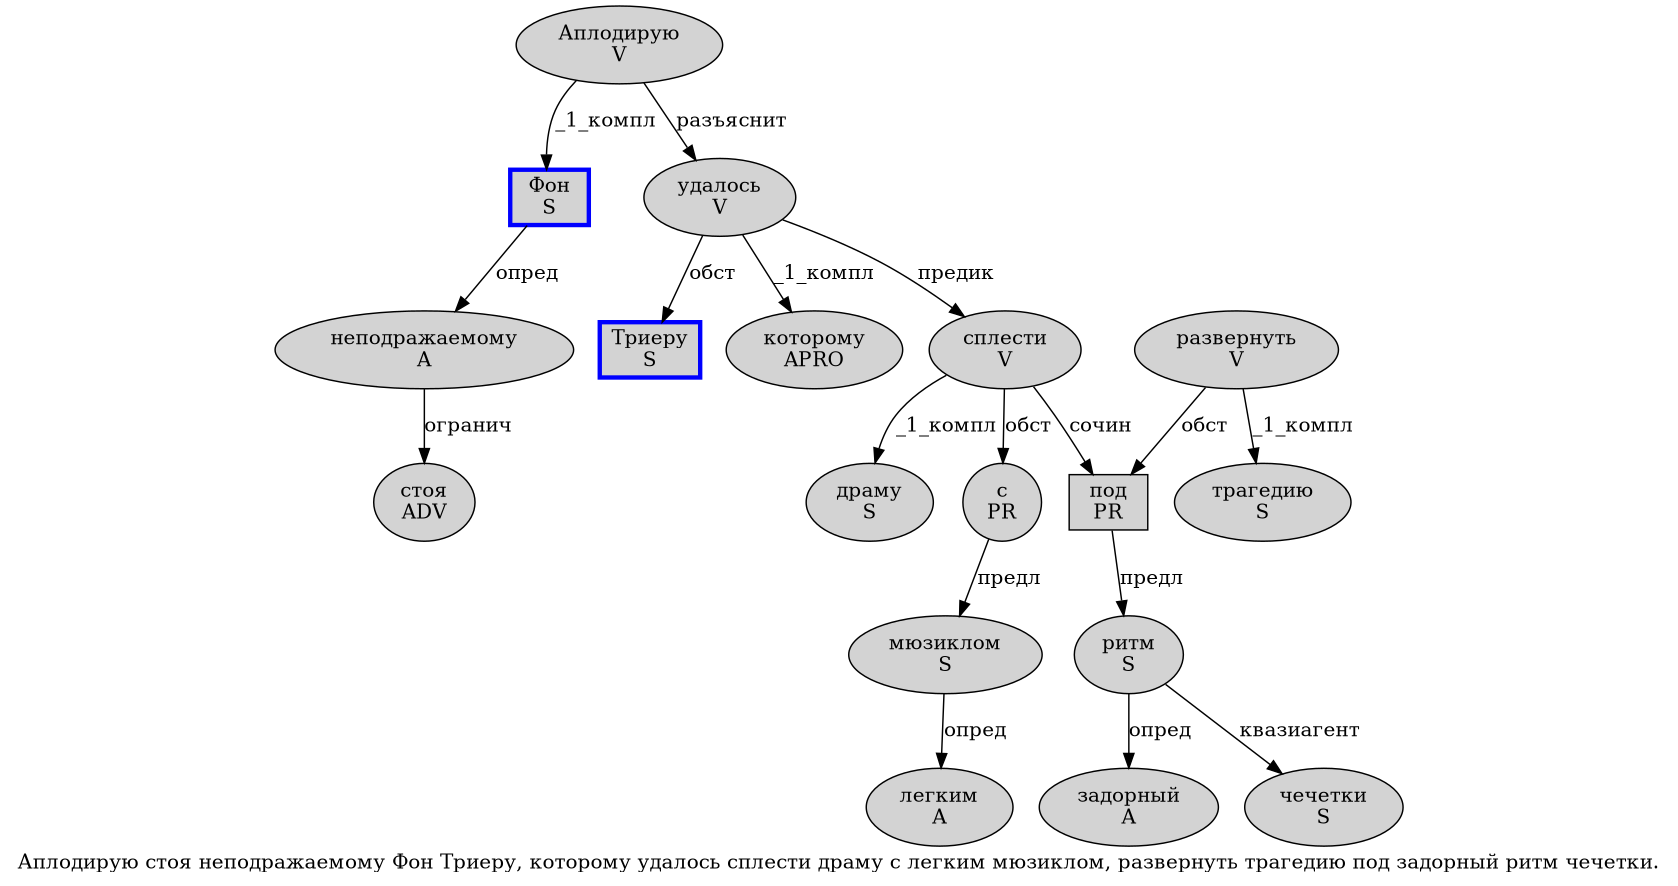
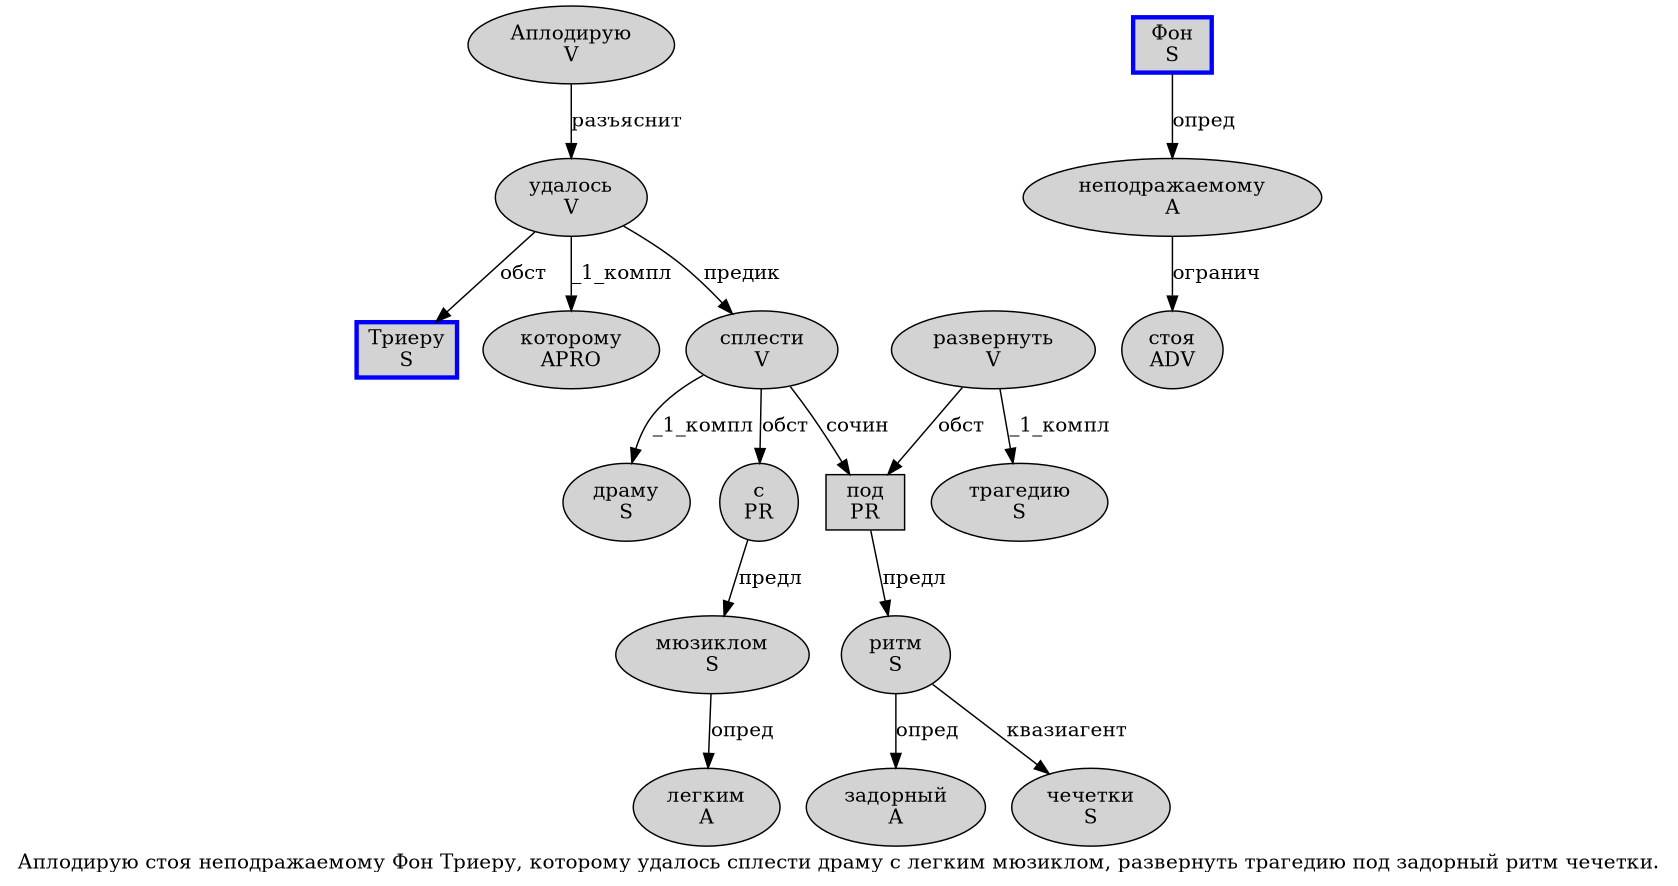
edge "Аплодирую V" -> "Фон S": removed, label "_1_компл"
